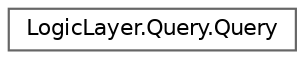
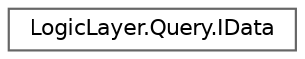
node "LogicLayer.Query.Query": label "LogicLayer.Query.Query" -> "LogicLayer.Query.IData"
